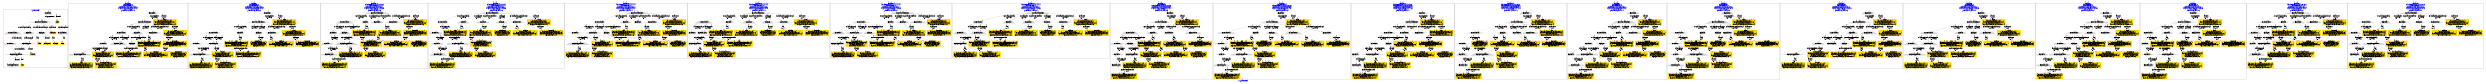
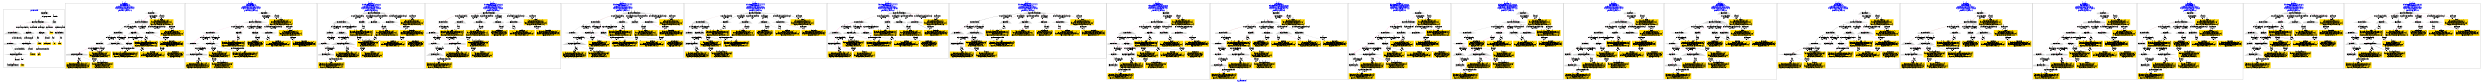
node "image": fillcolor gold -> lightgray
node "description": label "description" -> "time"
node "technique": label "technique" -> "uri"
node "year": added
